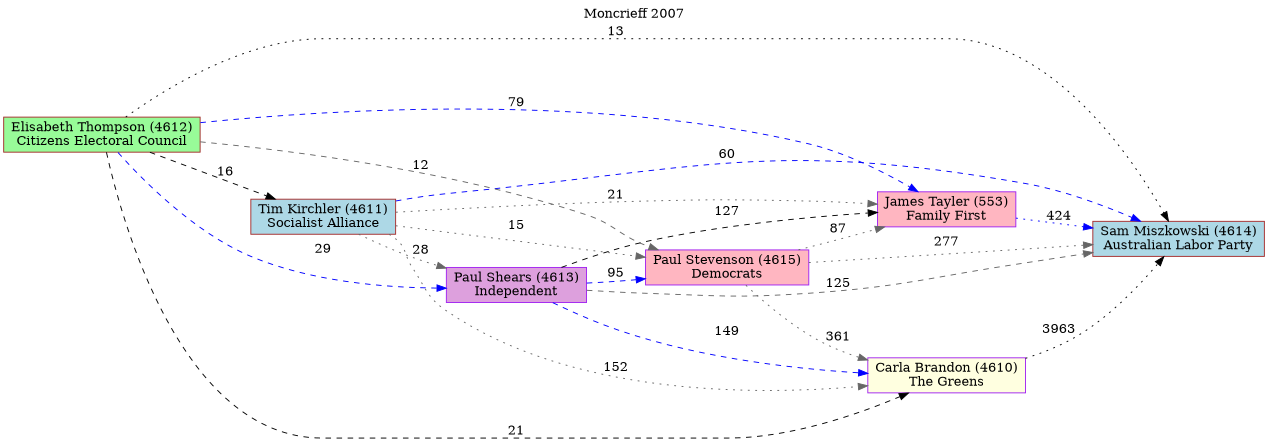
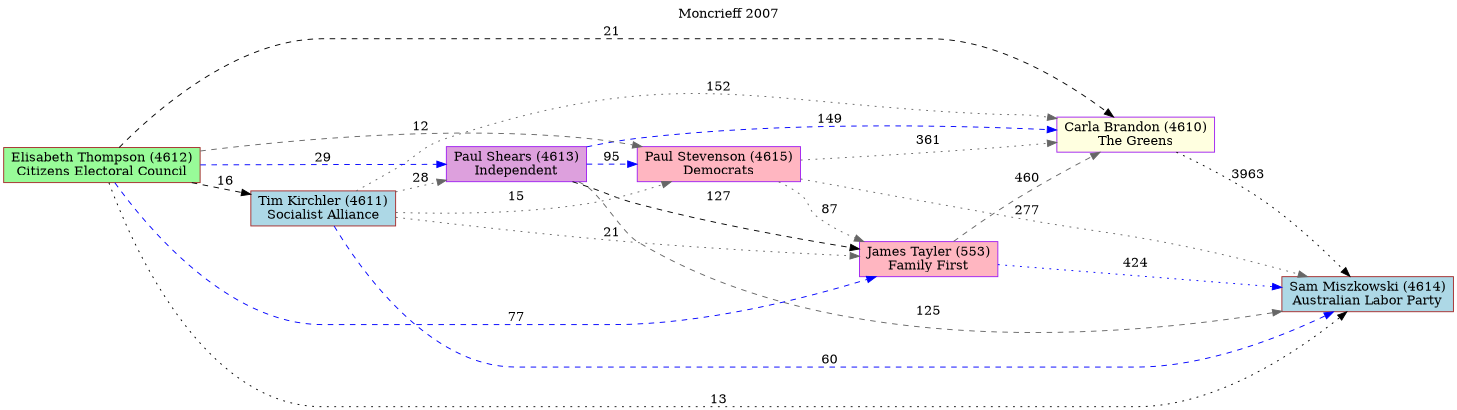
edge "Elisabeth Thompson (4612) Citizens Electoral Council" -> "James Tayler (553) Family First": label "79" -> "77"
edge "James Tayler (553) Family First" -> "Carla Brandon (4610) The Greens": added, label "460"
